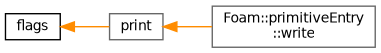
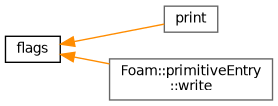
edge "Foam::primitiveEntry ::write" -> "print": now "Foam::primitiveEntry ::write" -> "flags"
